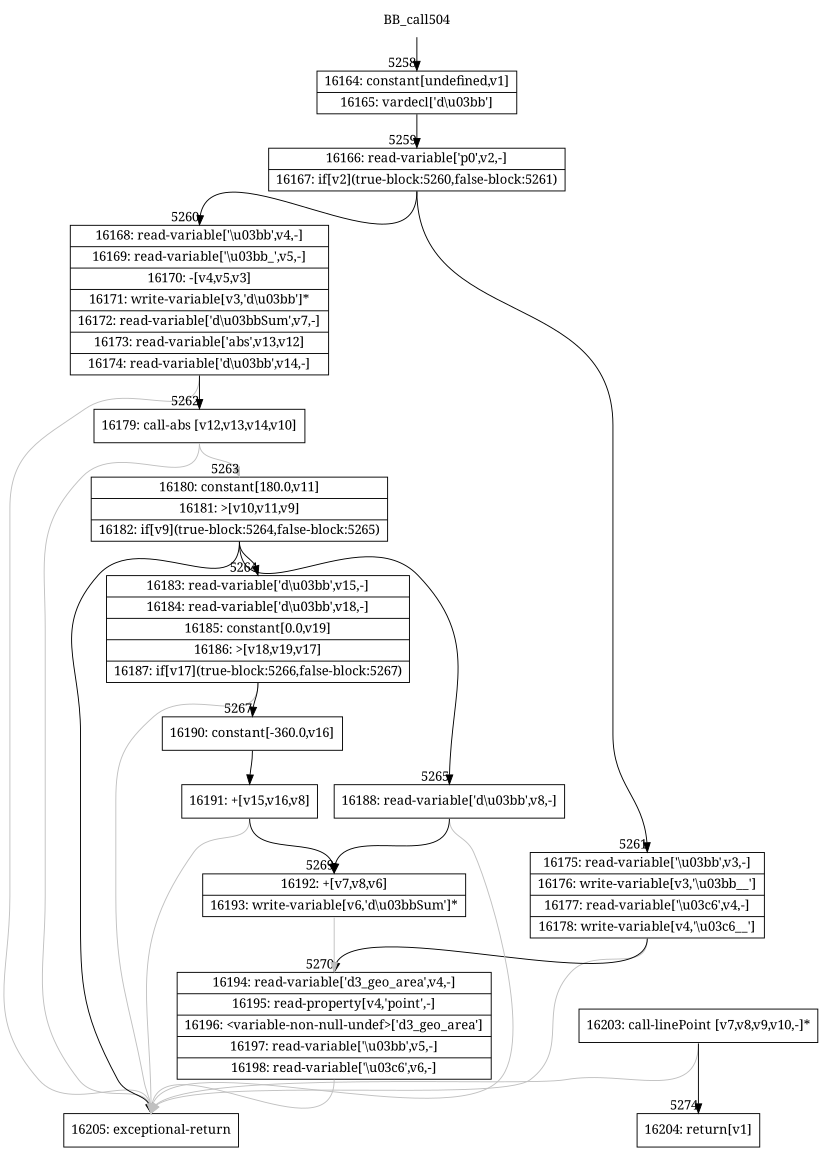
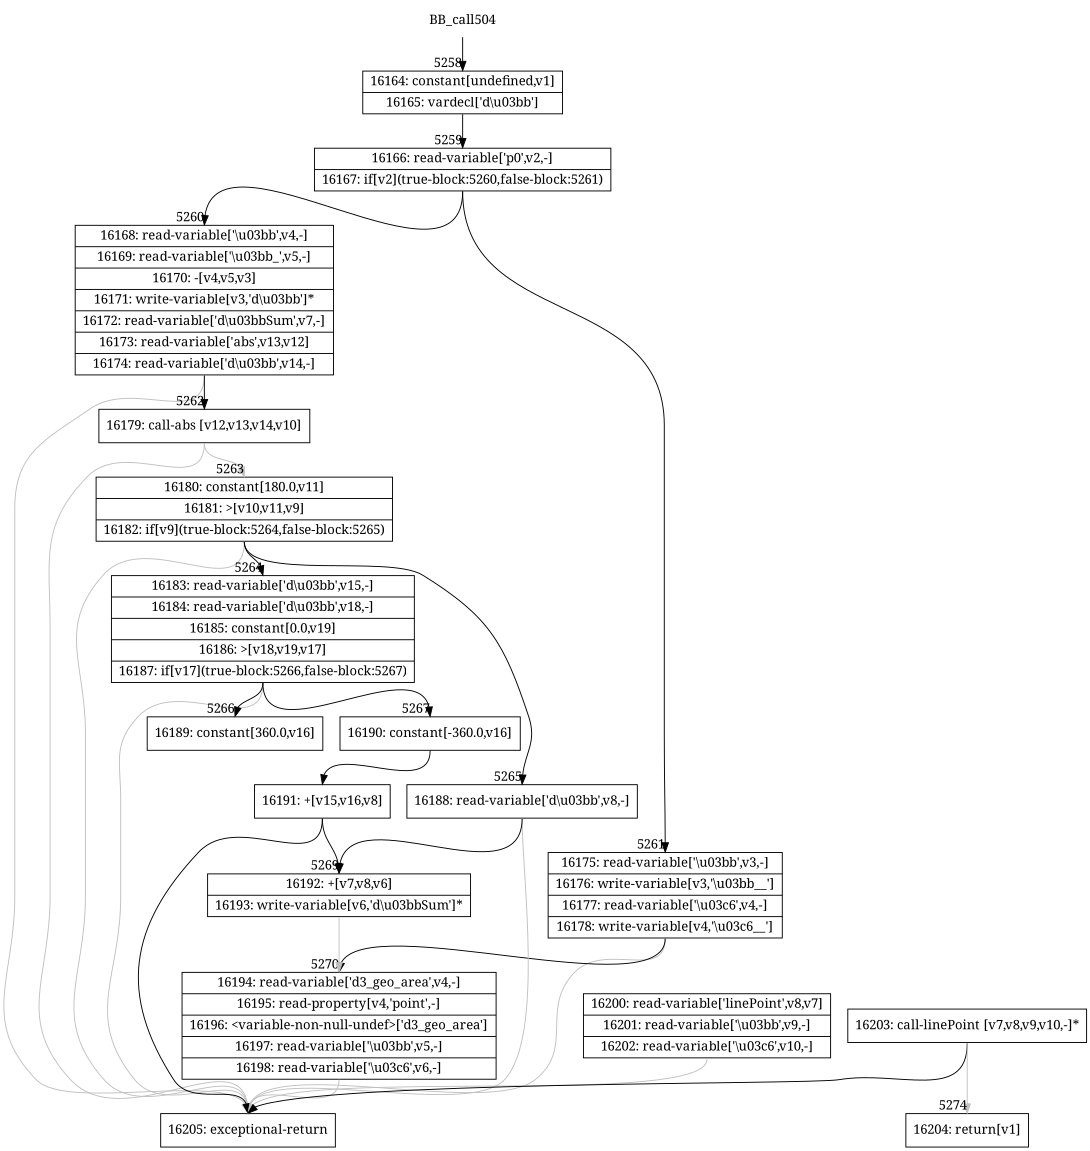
node "16189: constant[360.0,v16]": added
edge "16180: constant[180.0,v11]" -> "16205: exceptional-return": color black -> gray
edge "16191: +[v15,v16,v8]" -> "16205: exceptional-return": color gray -> black
node "16200: read-variable['linePoint',v8,v7]": added
edge "16203: call-linePoint [v7,v8,v9,v10,-]*" -> "16204: return[v1]": color black -> gray
edge "16203: call-linePoint [v7,v8,v9,v10,-]*" -> "16205: exceptional-return": color gray -> black
